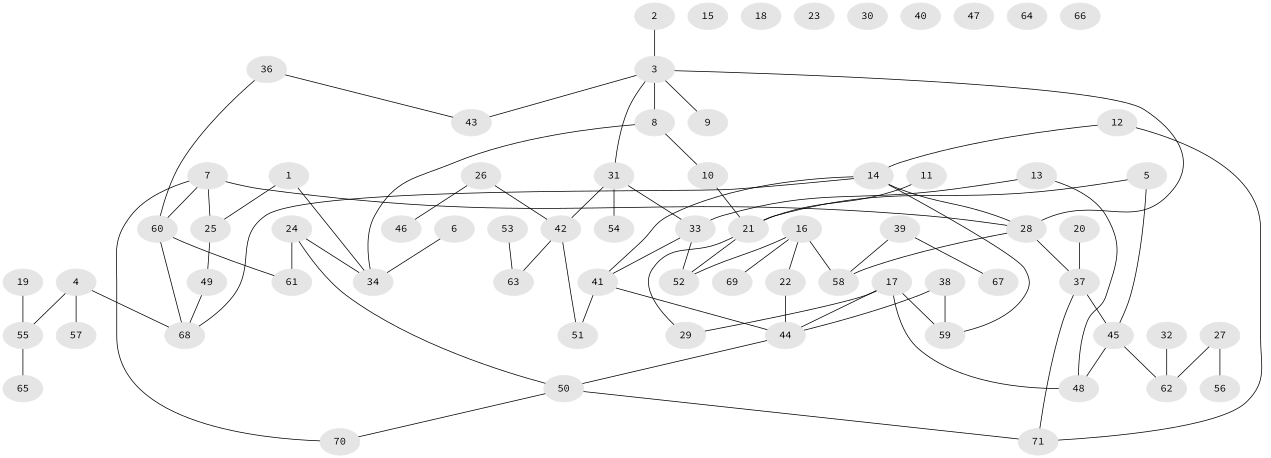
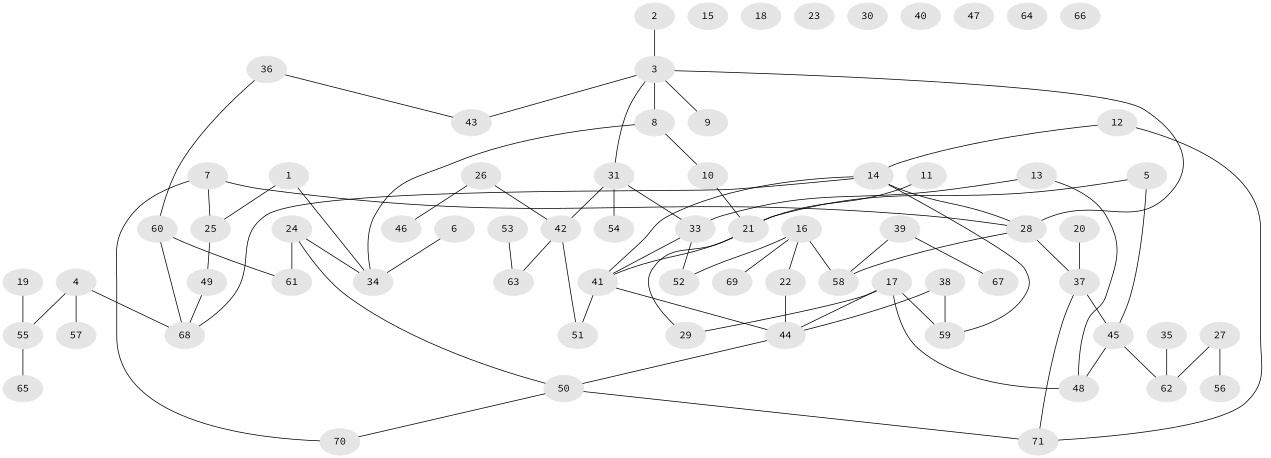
edge "7" -- "60": removed
edge "21" -- "52": now "21" -- "41"
node "32": label "32" -> "35"
